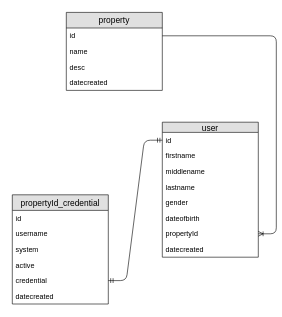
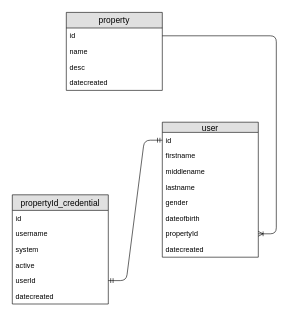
node "credential": label "credential" -> "userId"
